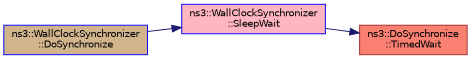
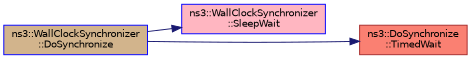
edge "ns3::WallClockSynchronizer ::SleepWait" -> "ns3::DoSynchronize ::TimedWait": now "ns3::WallClockSynchronizer ::DoSynchronize" -> "ns3::DoSynchronize ::TimedWait"
